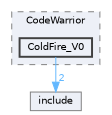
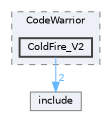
node "ColdFire_V0": label "ColdFire_V0" -> "ColdFire_V2"
